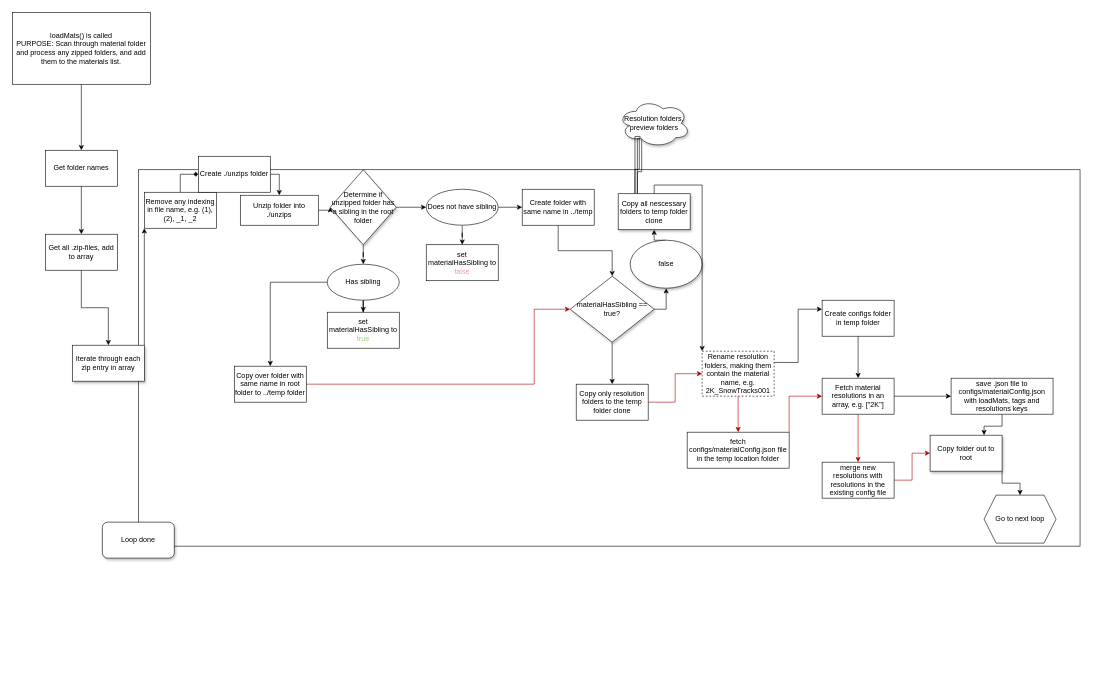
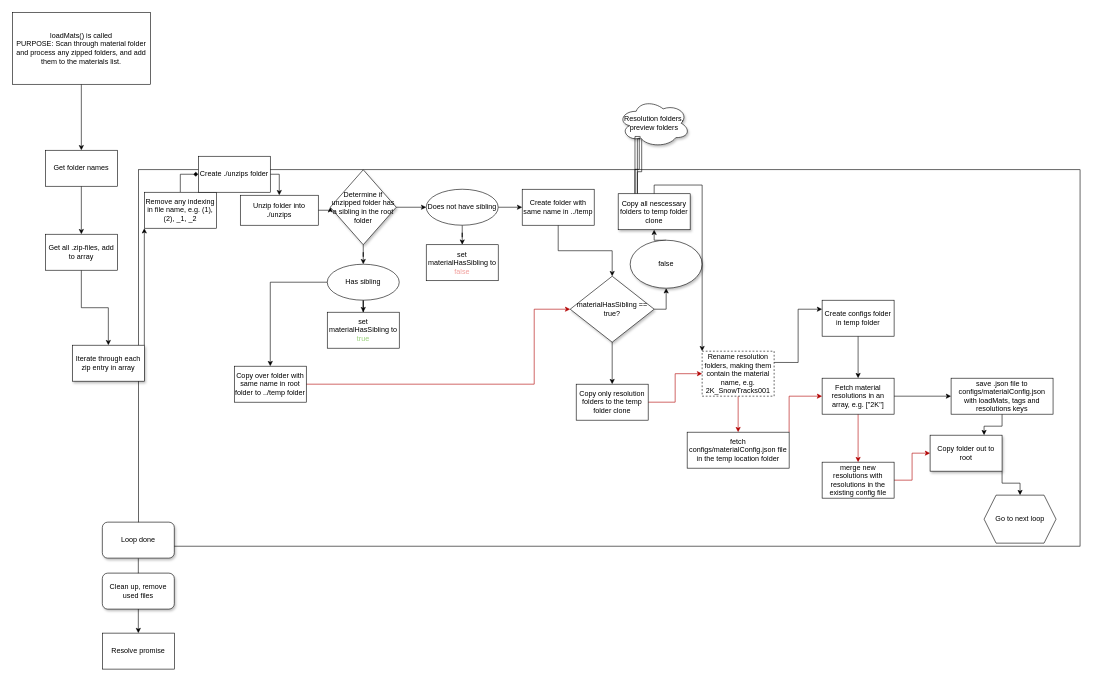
node "Clean up, remove used files": added
edge "Loop done" -> "Resolve promise": added
node "Resolve promise": added
